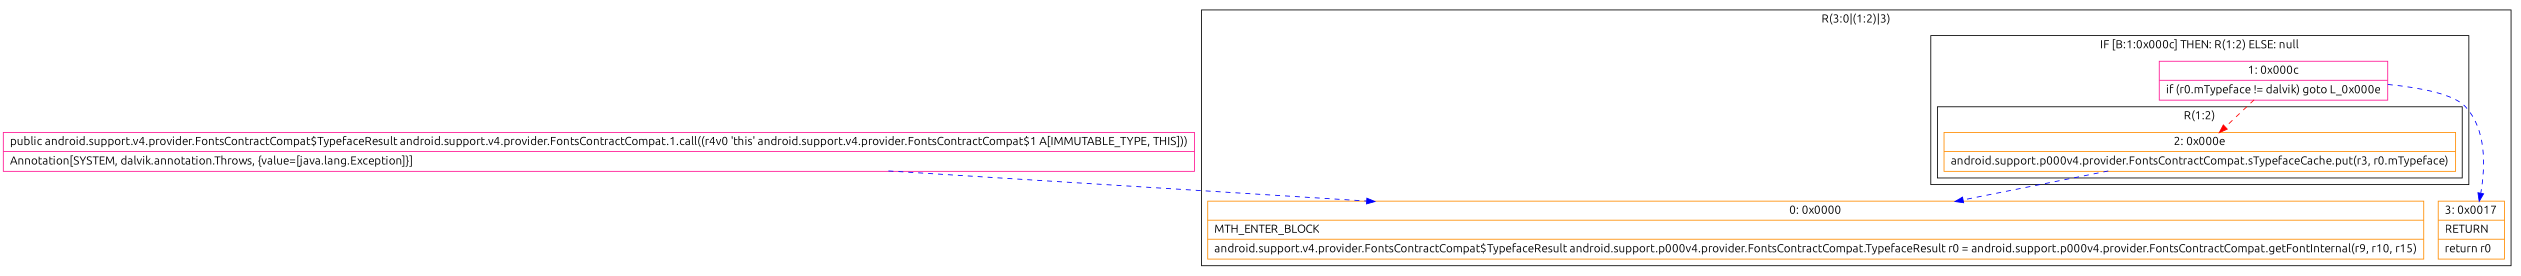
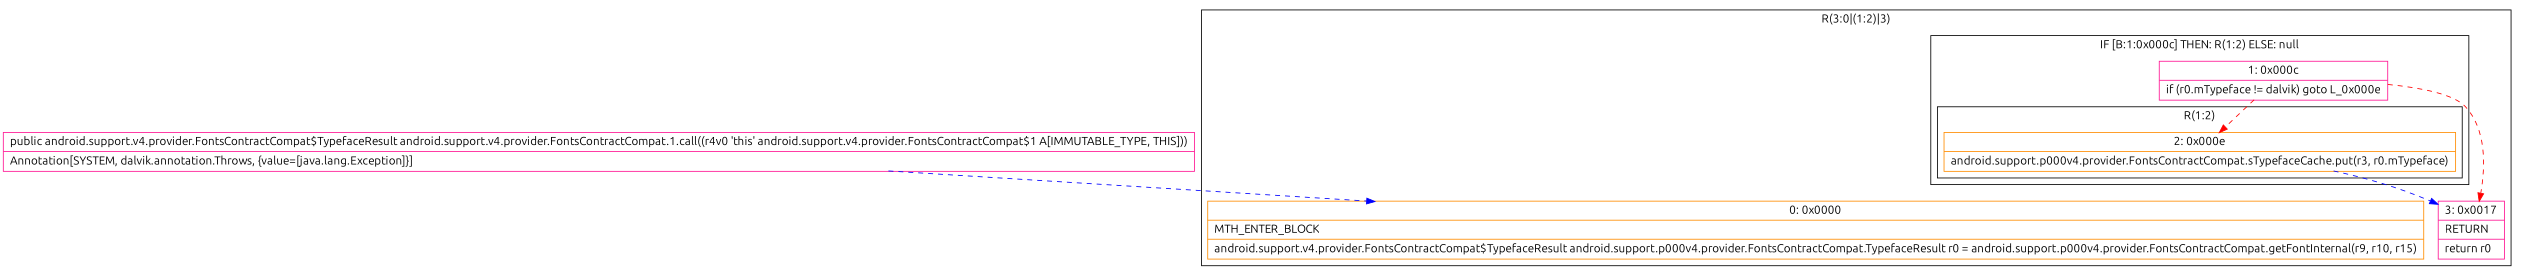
edge "1: 0x000c" -> "3: 0x0017": color blue -> red
edge "2: 0x000e" -> "0: 0x0000": now "2: 0x000e" -> "3: 0x0017"
node "3: 0x0017": color darkorange -> deeppink
